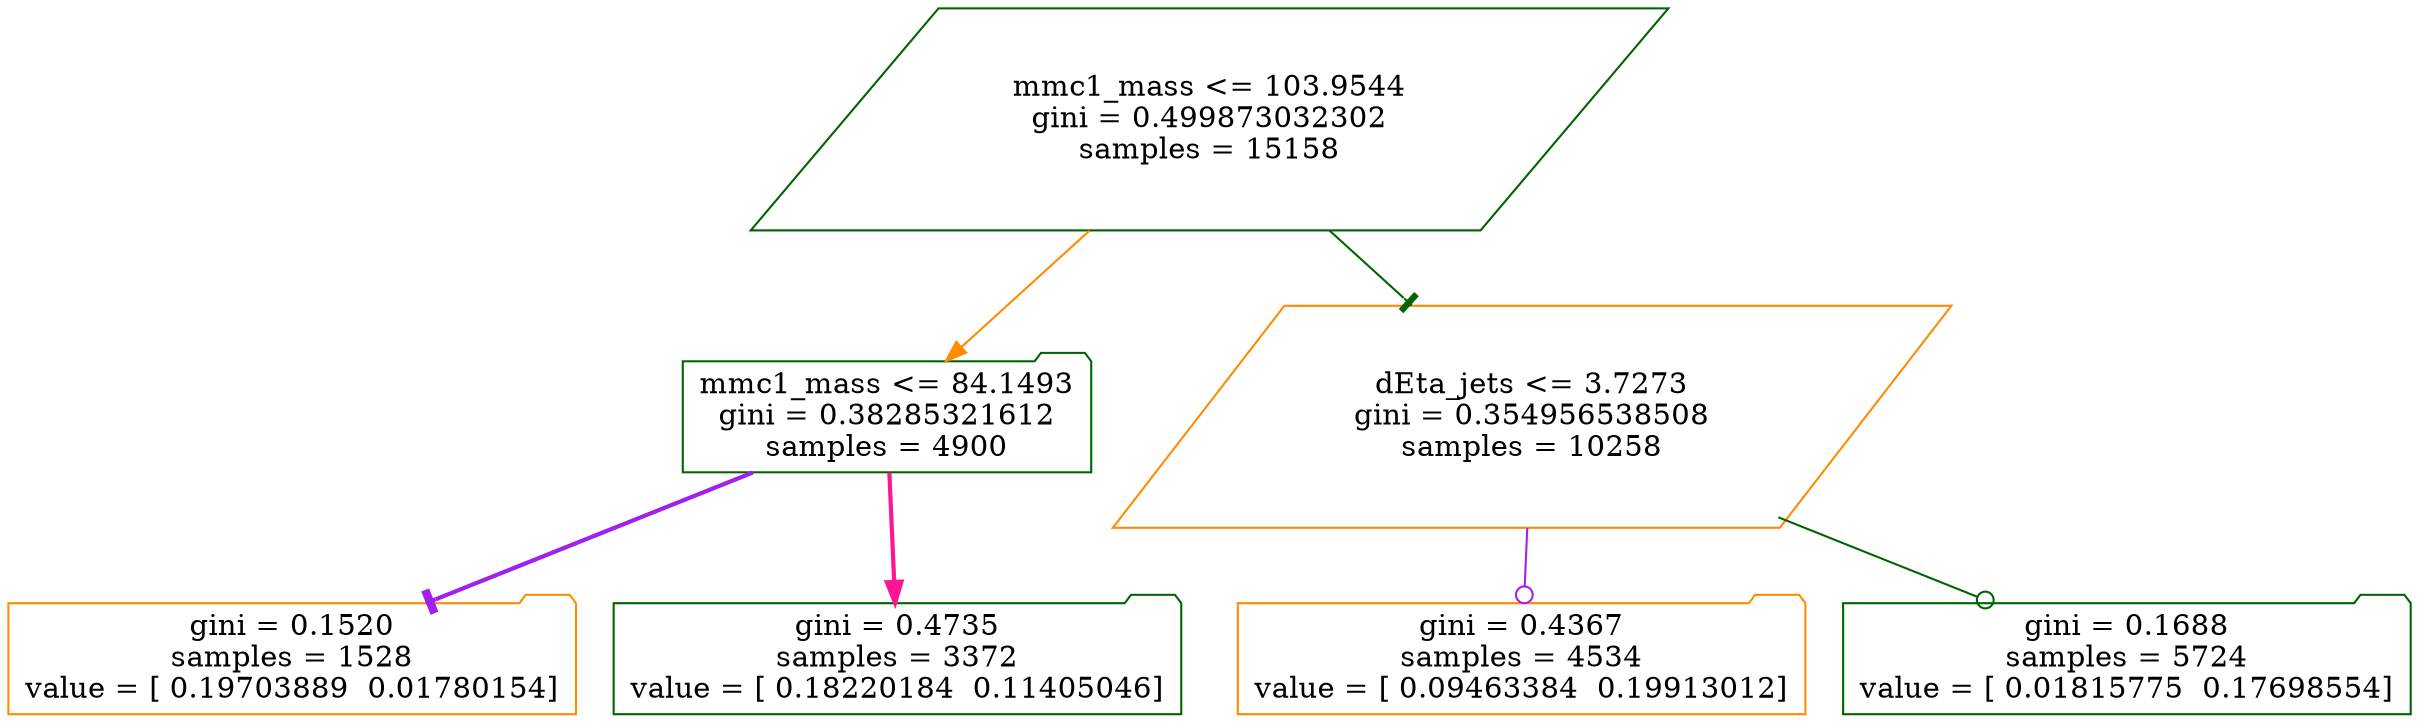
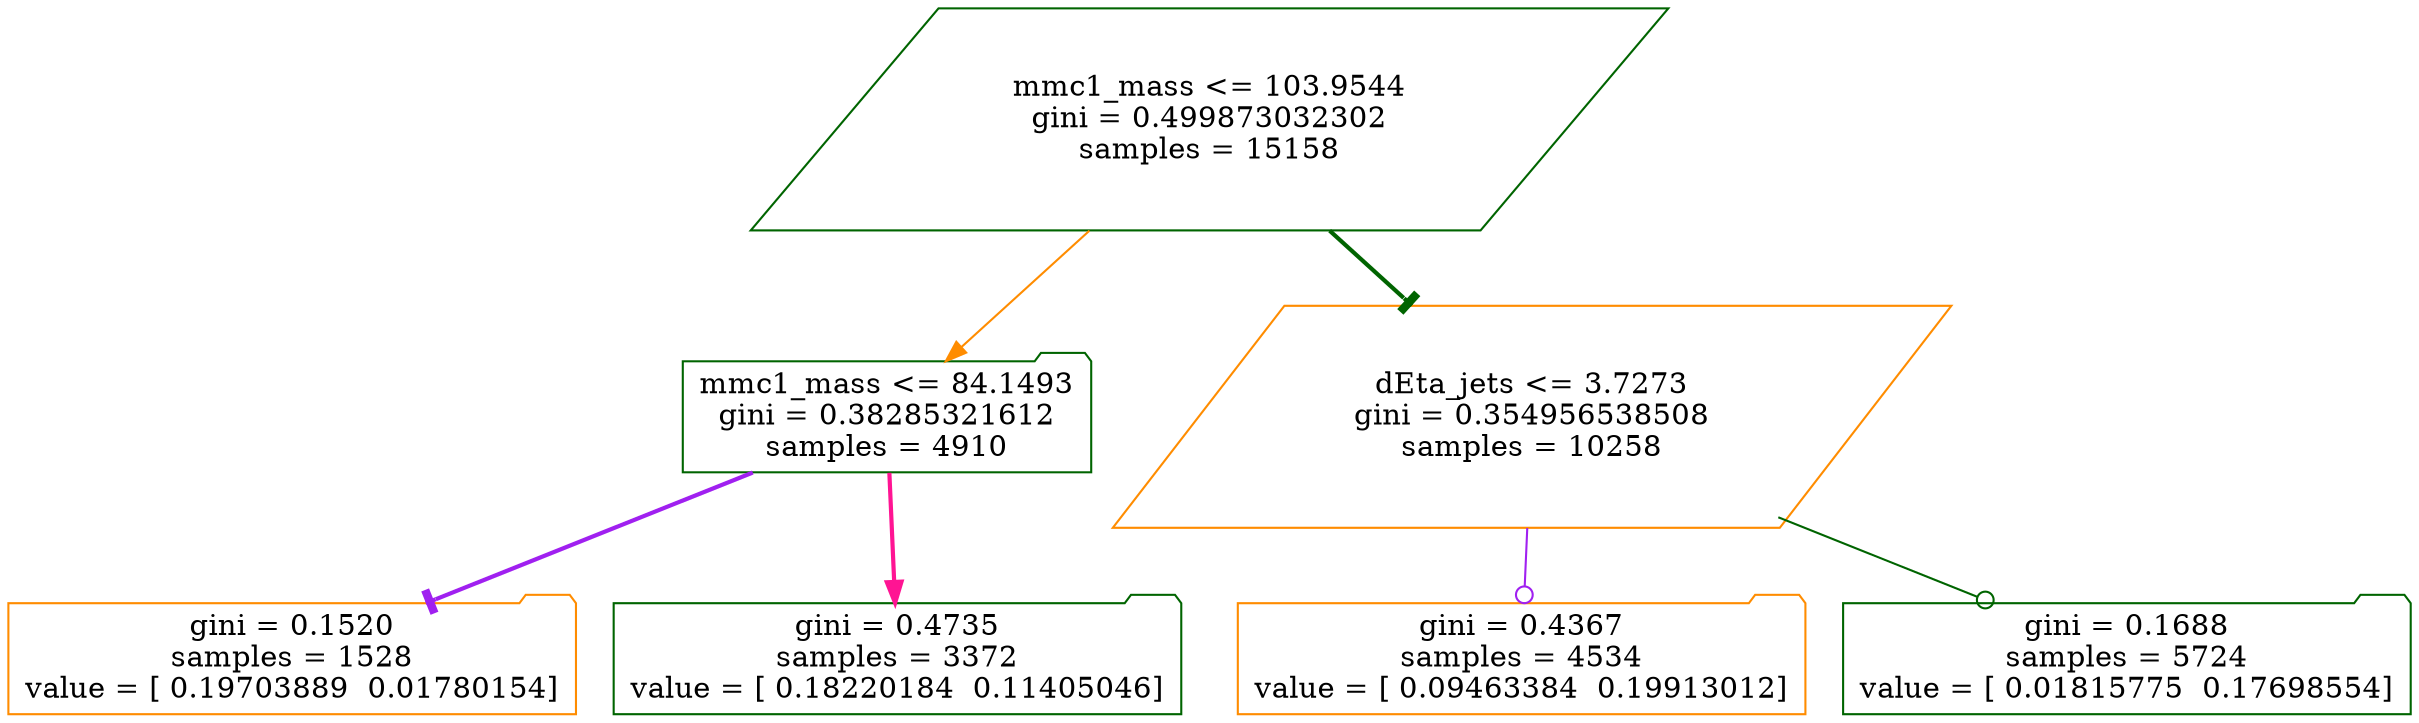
edge "mmc1_mass <= 103.9544 gini = 0.499873032302 samples = 15158" -> "dEta_jets <= 3.7273 gini = 0.354956538508 samples = 10258": style solid -> bold
node "mmc1_mass <= 84.1493 gini = 0.38285321612 samples = 4900": label "mmc1_mass <= 84.1493 gini = 0.38285321612 samples = 4900" -> "mmc1_mass <= 84.1493 gini = 0.38285321612 samples = 4910"
